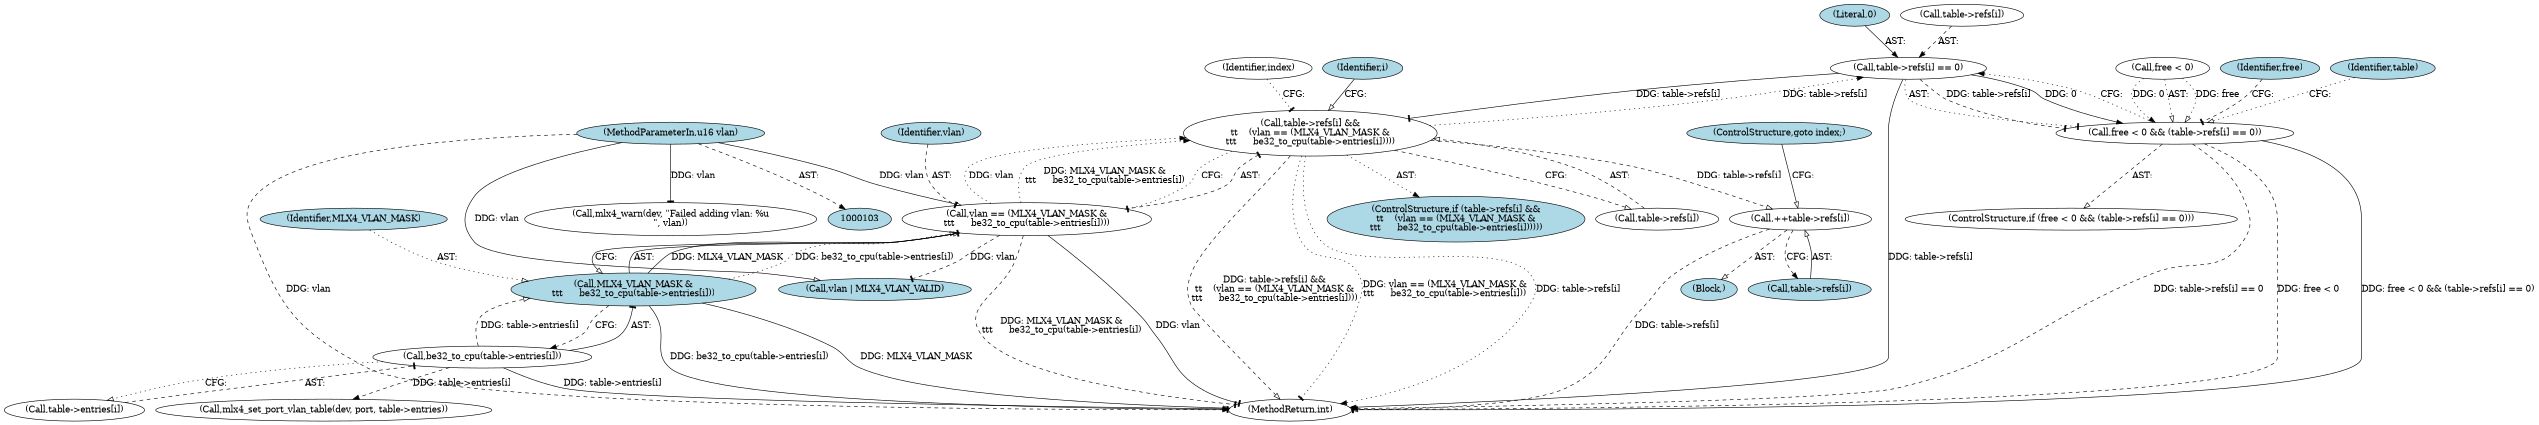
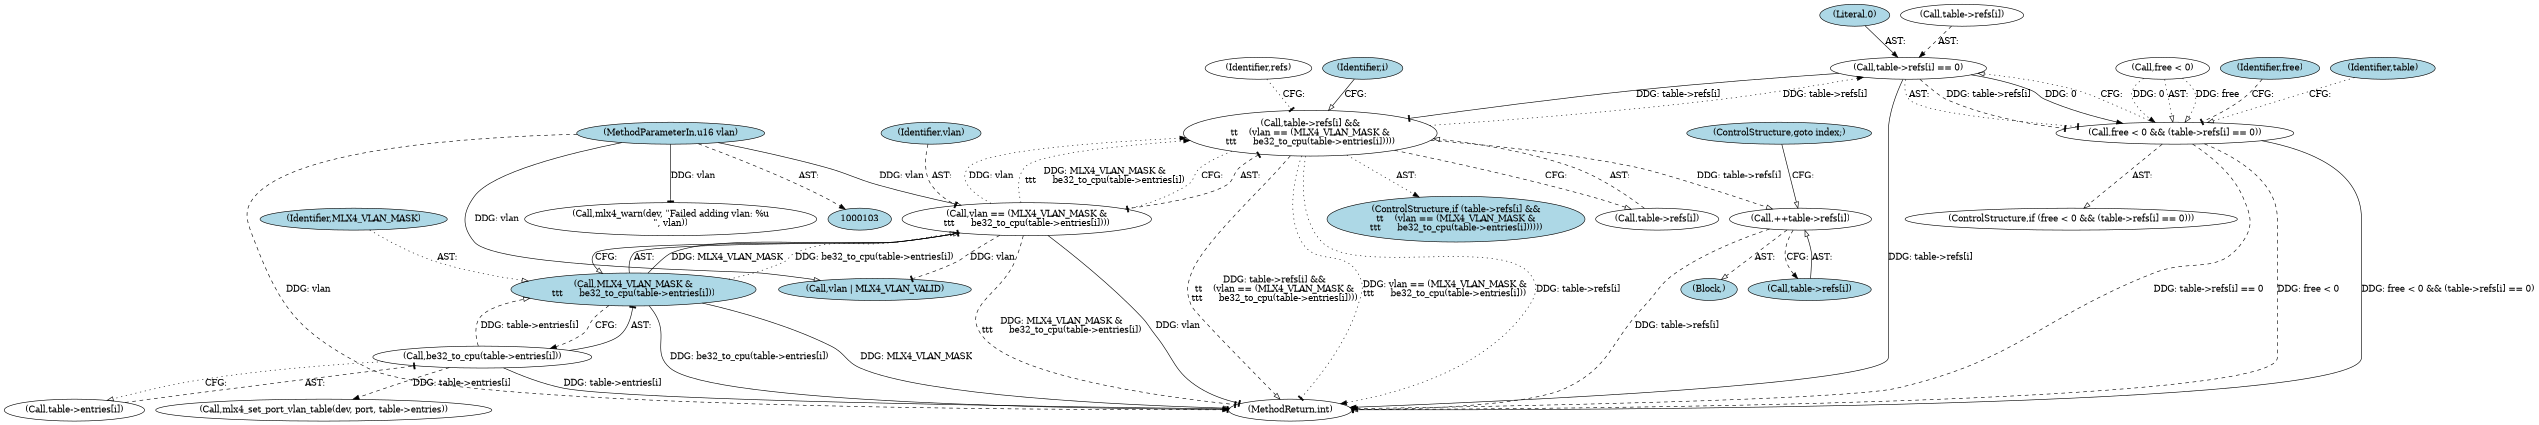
node "(Identifier,index)": label "(Identifier,index)" -> "(Identifier,refs)"
edge "(Call,free < 0 && (table->refs[i] == 0))" -> "(Call,table->refs[i] == 0)": arrowhead normal -> onormal
